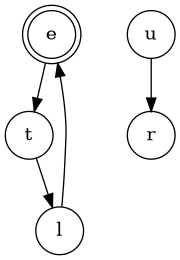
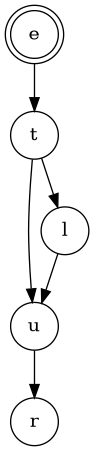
edge "l" -> "e": now "l" -> "u"
edge "t" -> "u": added
